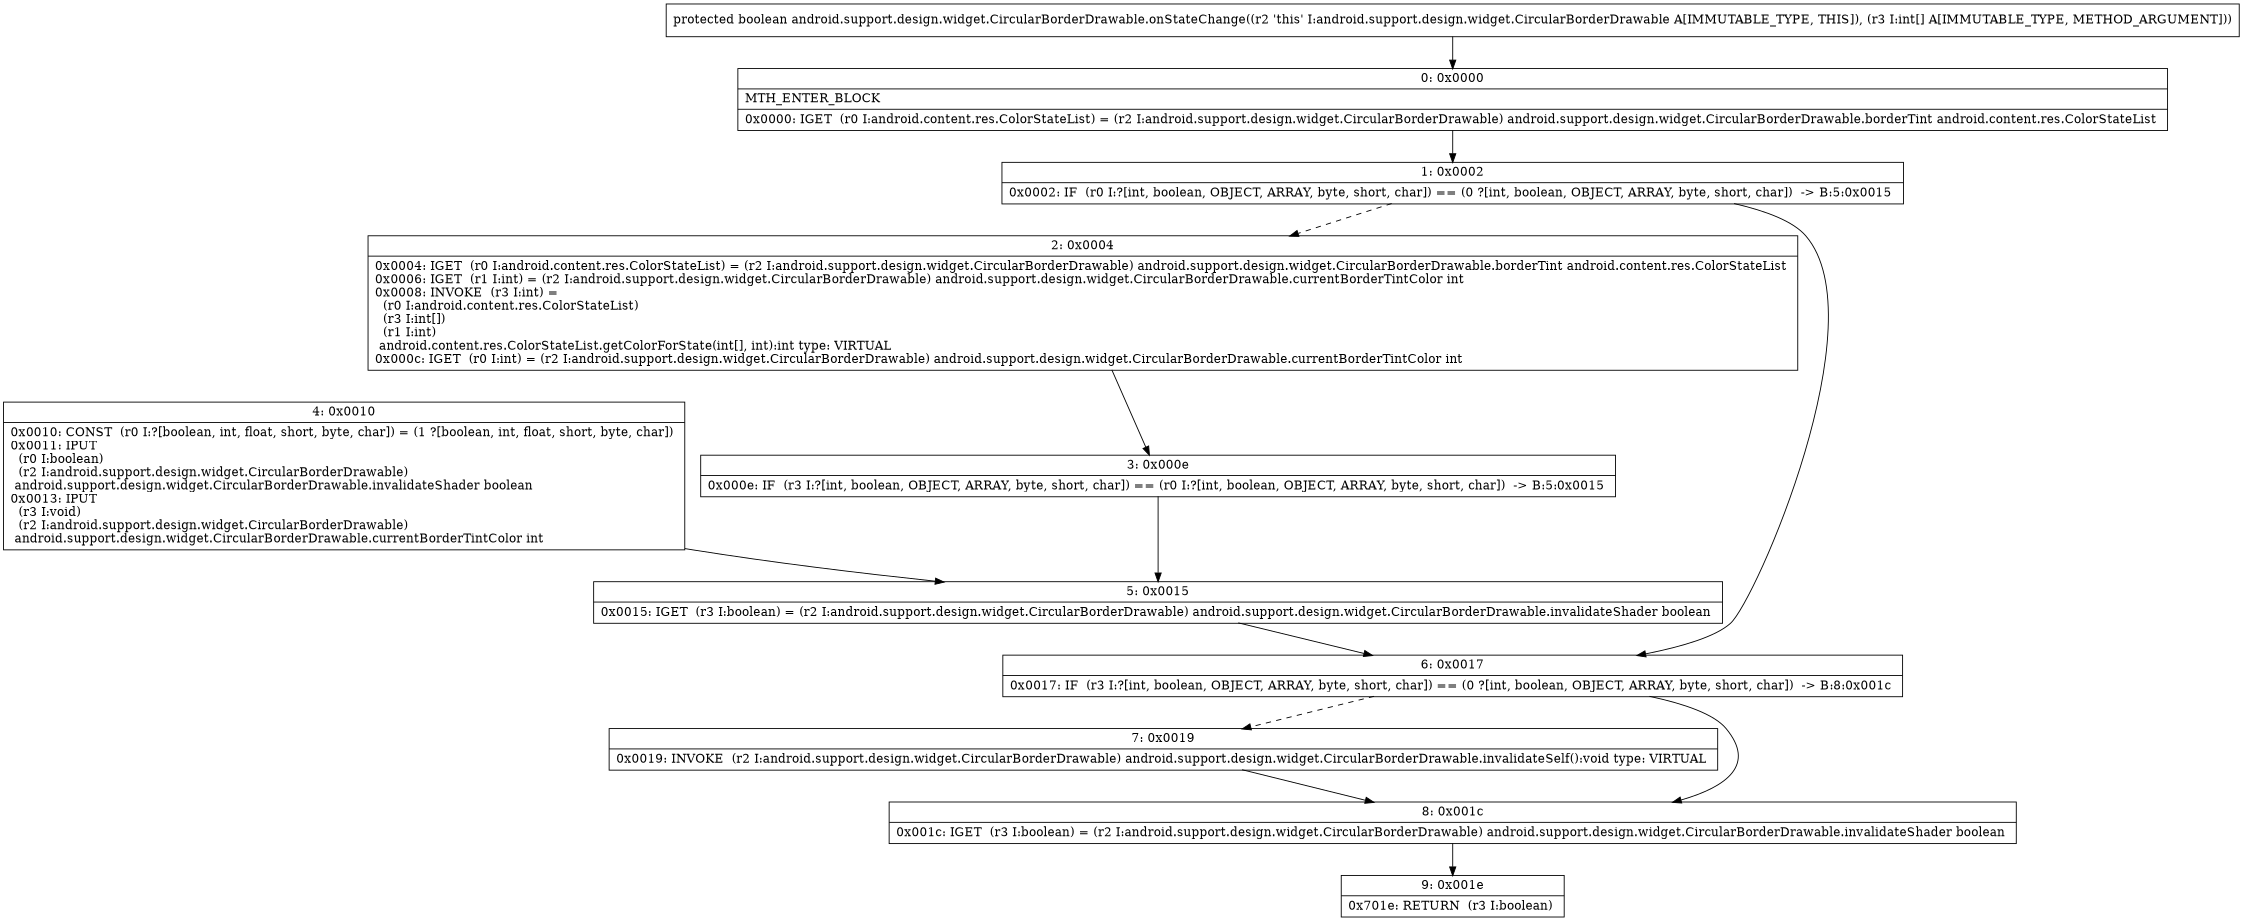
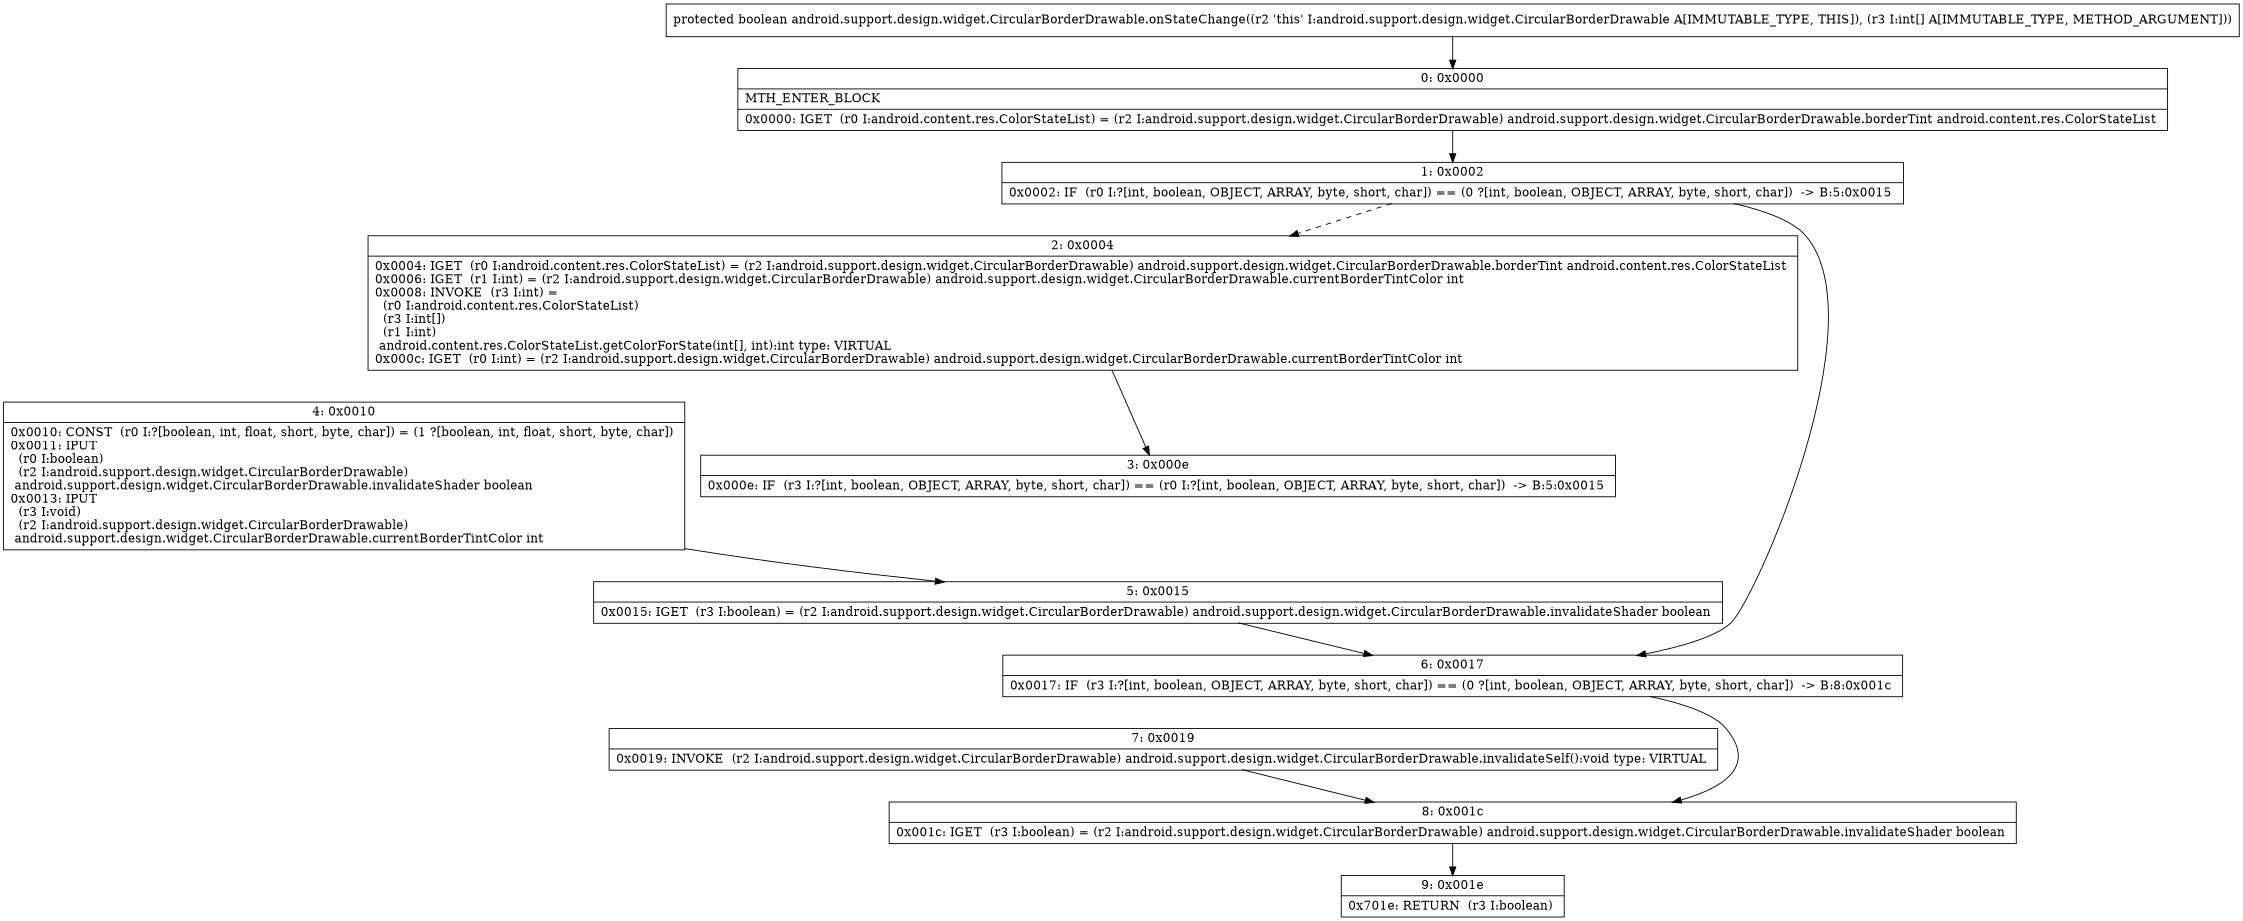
edge "3: 0x000e" -> "5: 0x0015": removed
edge "6: 0x0017" -> "7: 0x0019": removed
